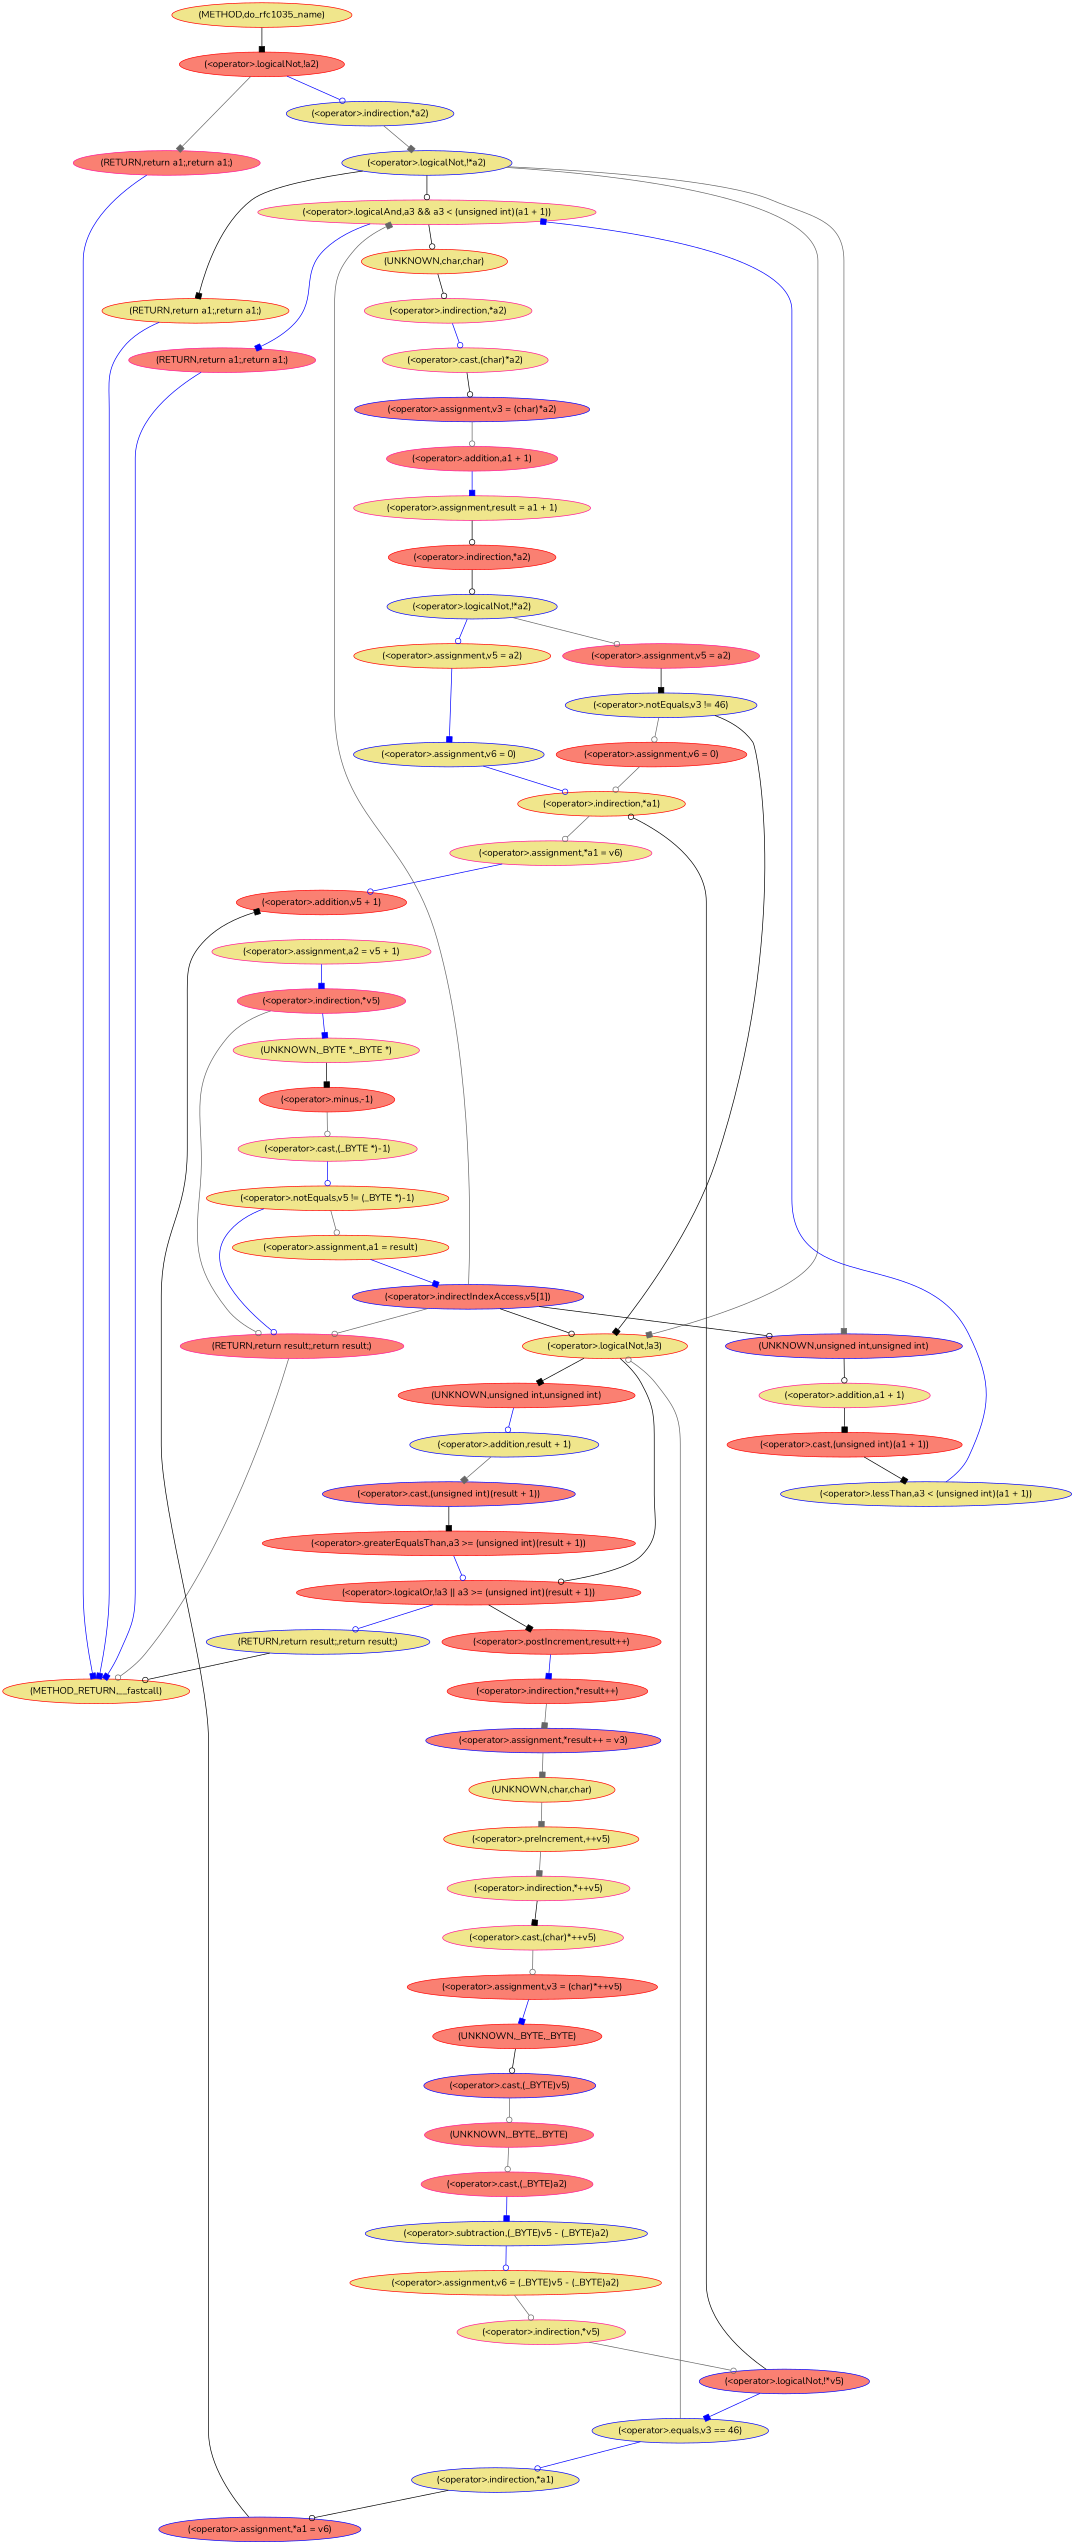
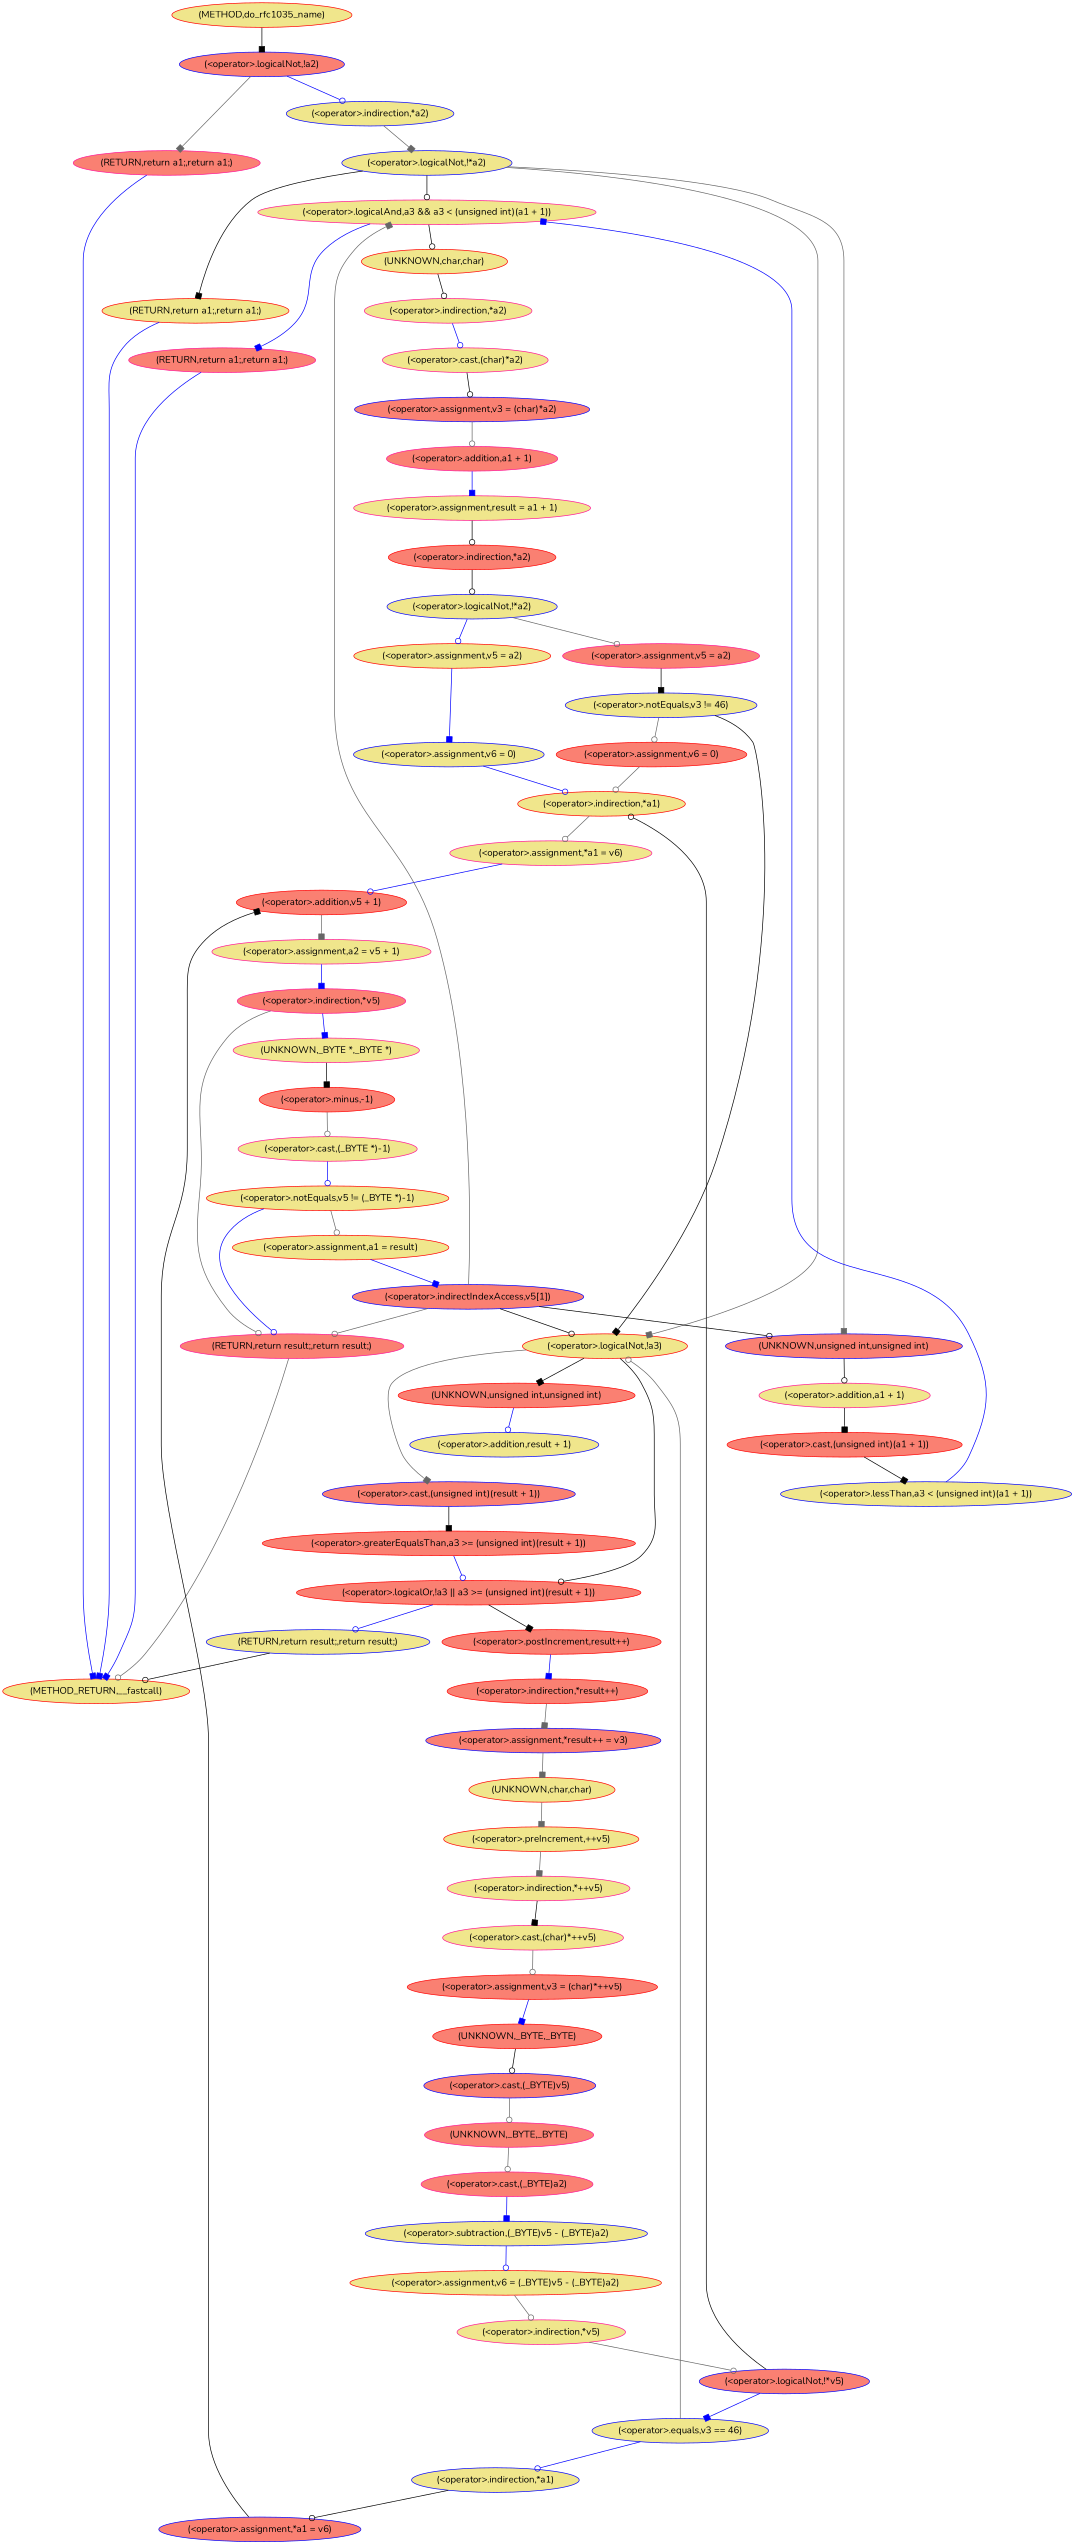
node "(<operator>.logicalNot,!a2)": color red -> blue
edge "(<operator>.addition,v5 + 1)" -> "(<operator>.assignment,a2 = v5 + 1)": added
edge "(<operator>.addition,result + 1)" -> "(<operator>.cast,(unsigned int)(result + 1))": now "(<operator>.logicalNot,!a3)" -> "(<operator>.cast,(unsigned int)(result + 1))"
